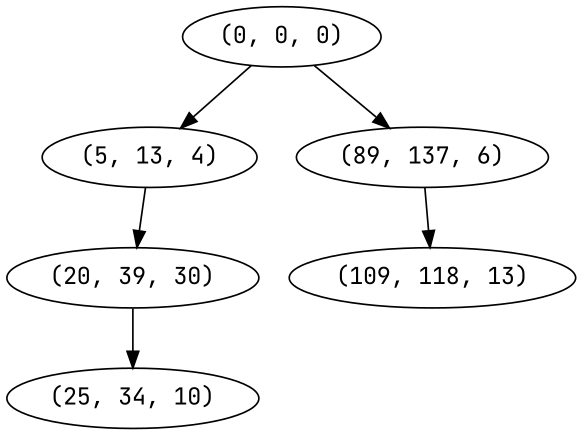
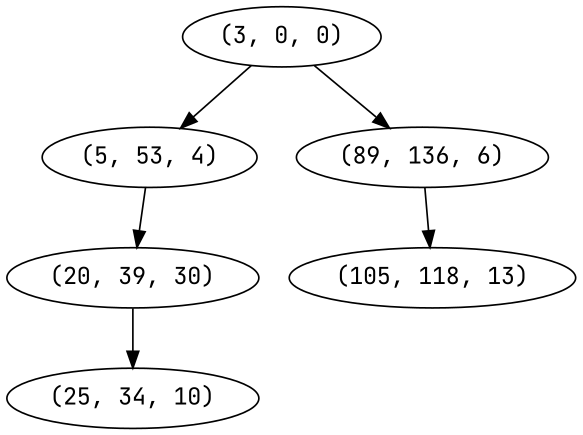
node "(0, 0, 0)": label "(0, 0, 0)" -> "(3, 0, 0)"
node "(5, 13, 4)": label "(5, 13, 4)" -> "(5, 53, 4)"
node "(89, 137, 6)": label "(89, 137, 6)" -> "(89, 136, 6)"
node "(109, 118, 13)": label "(109, 118, 13)" -> "(105, 118, 13)"
